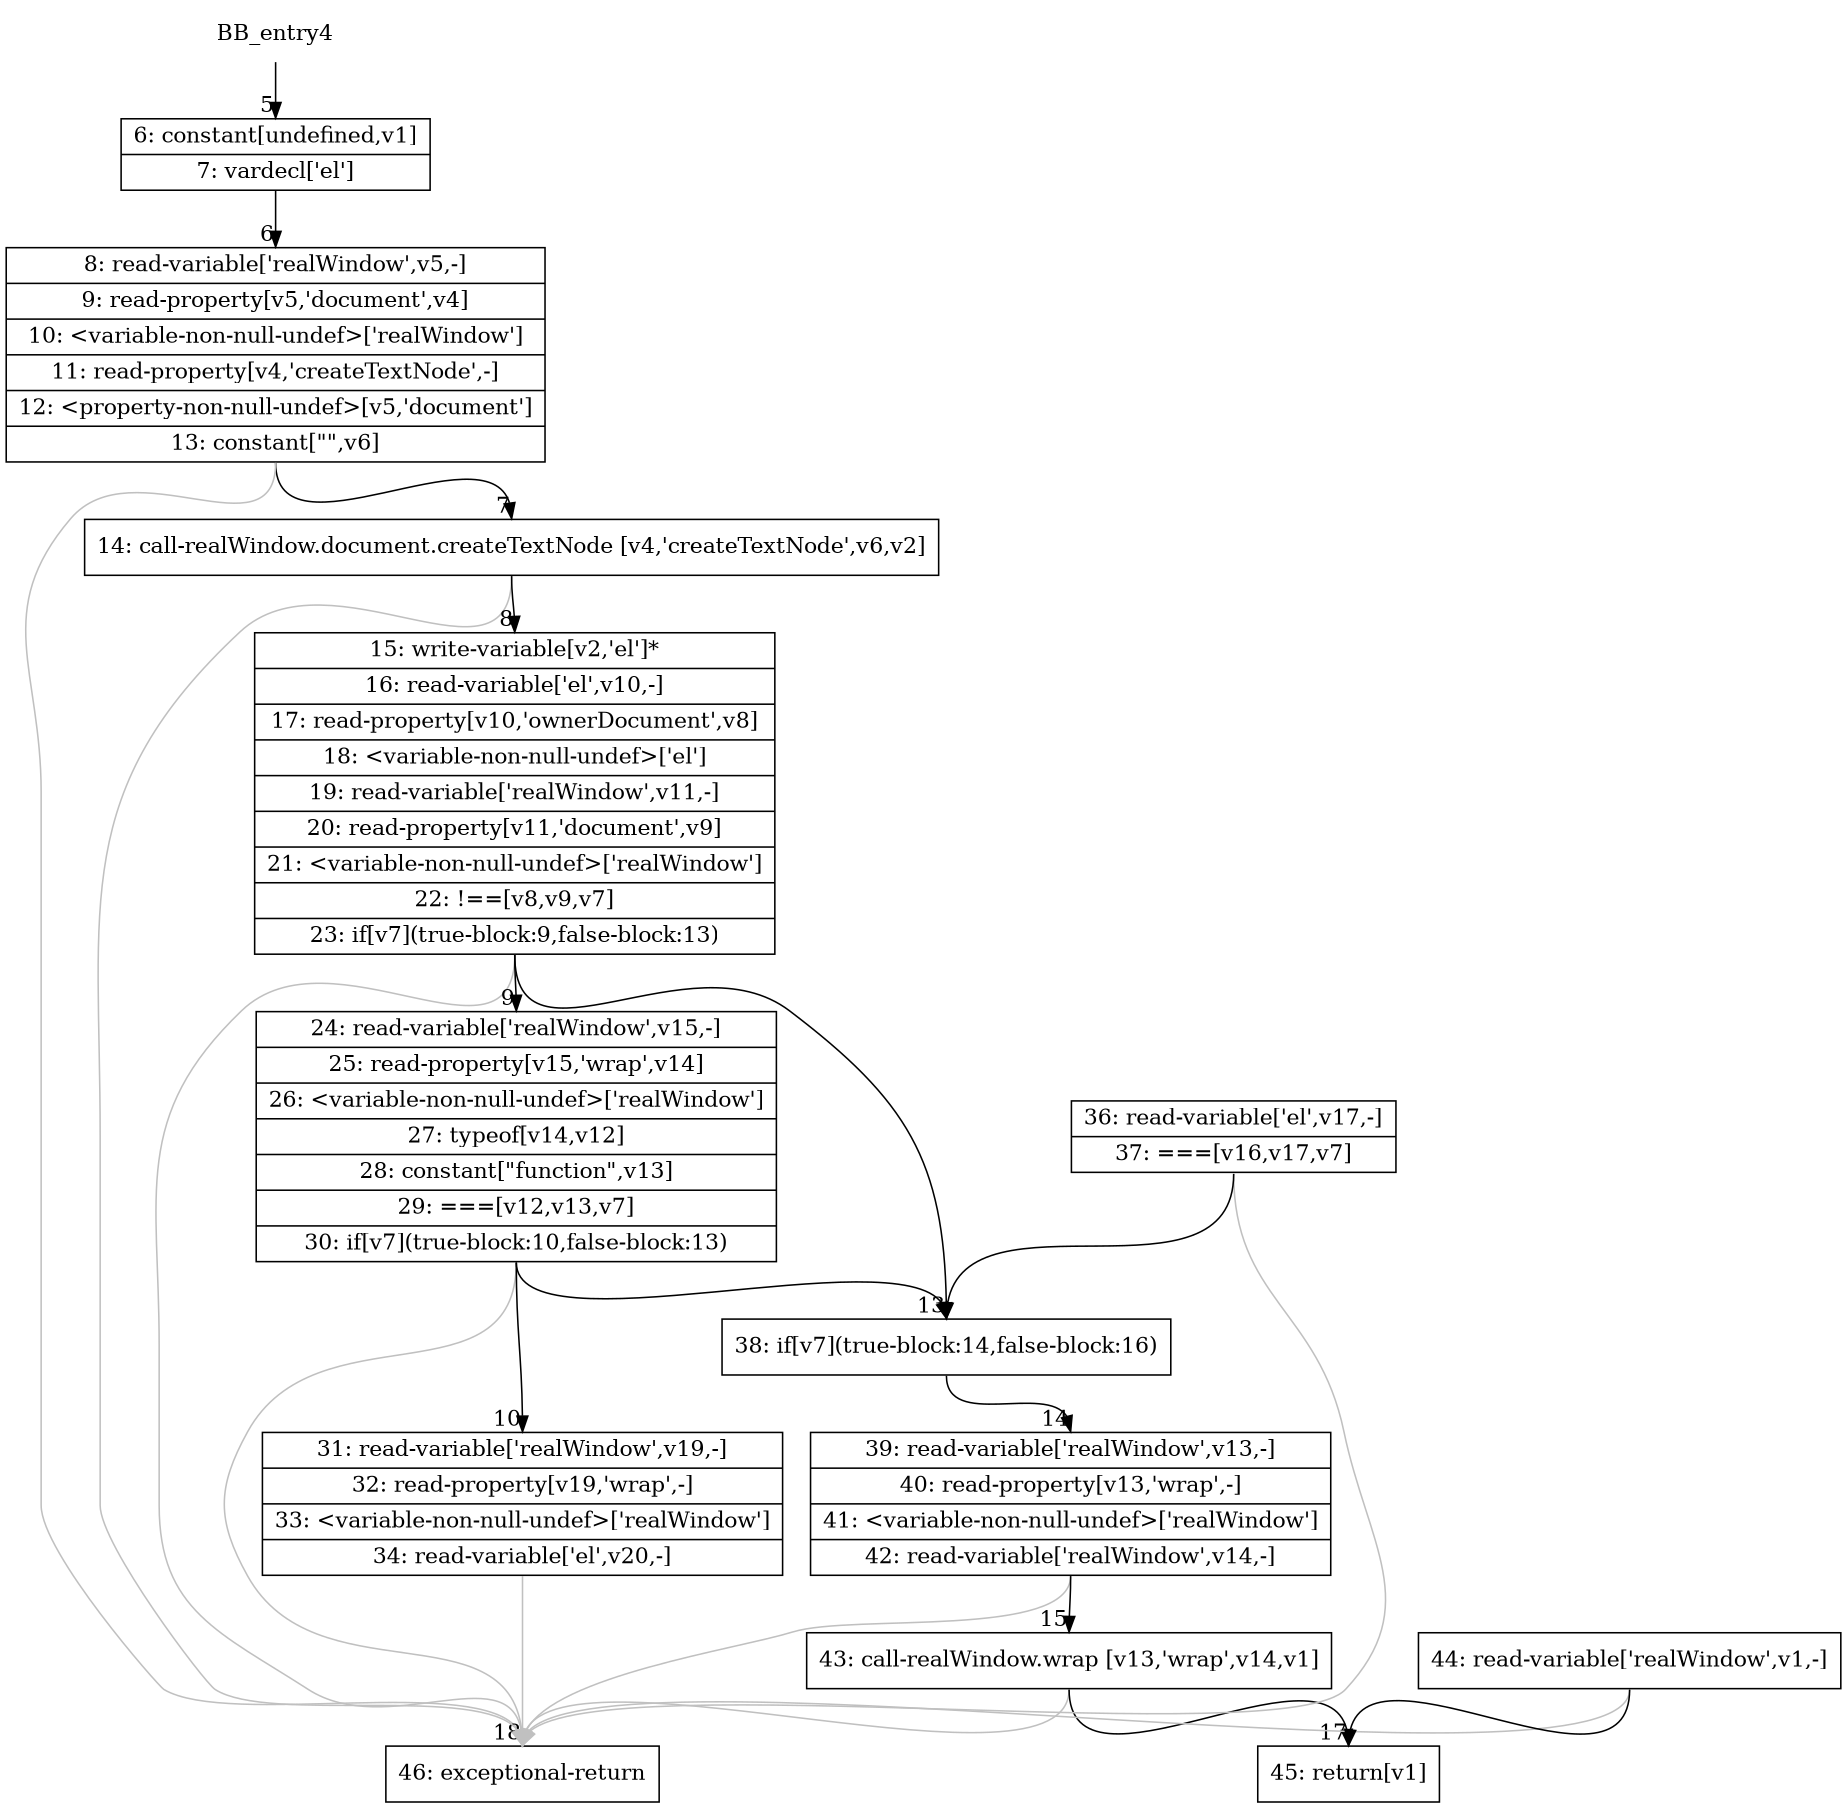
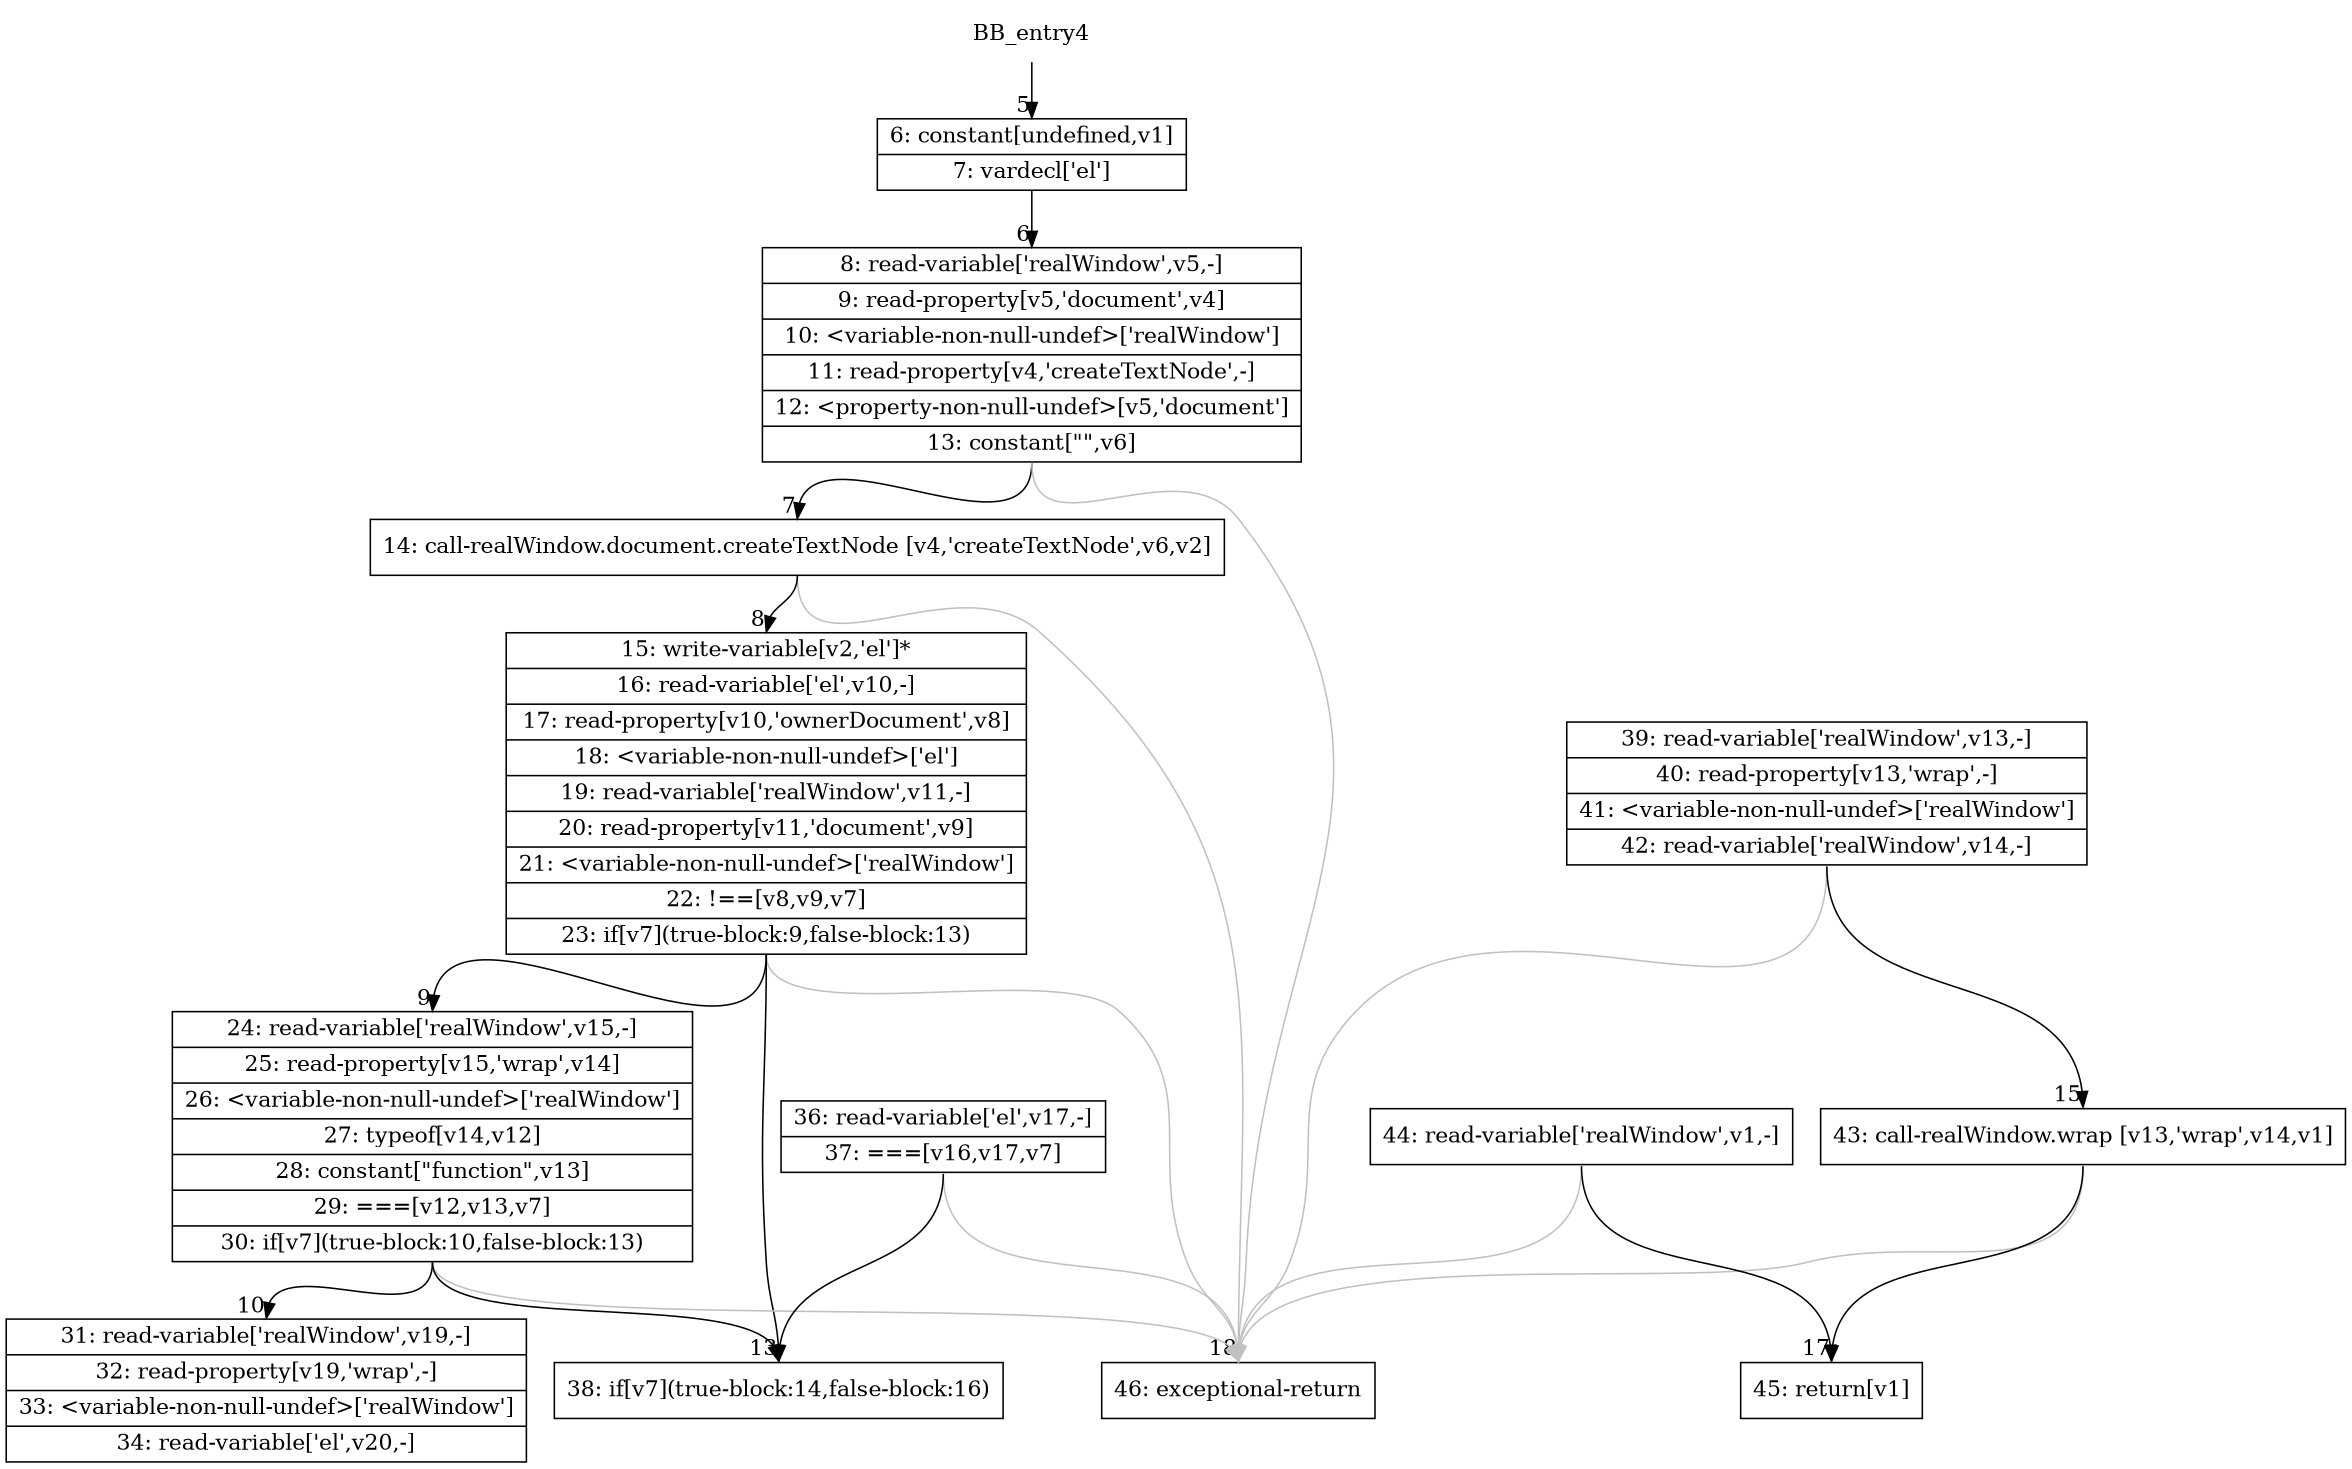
edge "38: if[v7](true-block:14,false-block:16)" -> "39: read-variable['realWindow',v13,-]": removed
edge "31: read-variable['realWindow',v19,-]" -> "46: exceptional-return": removed
